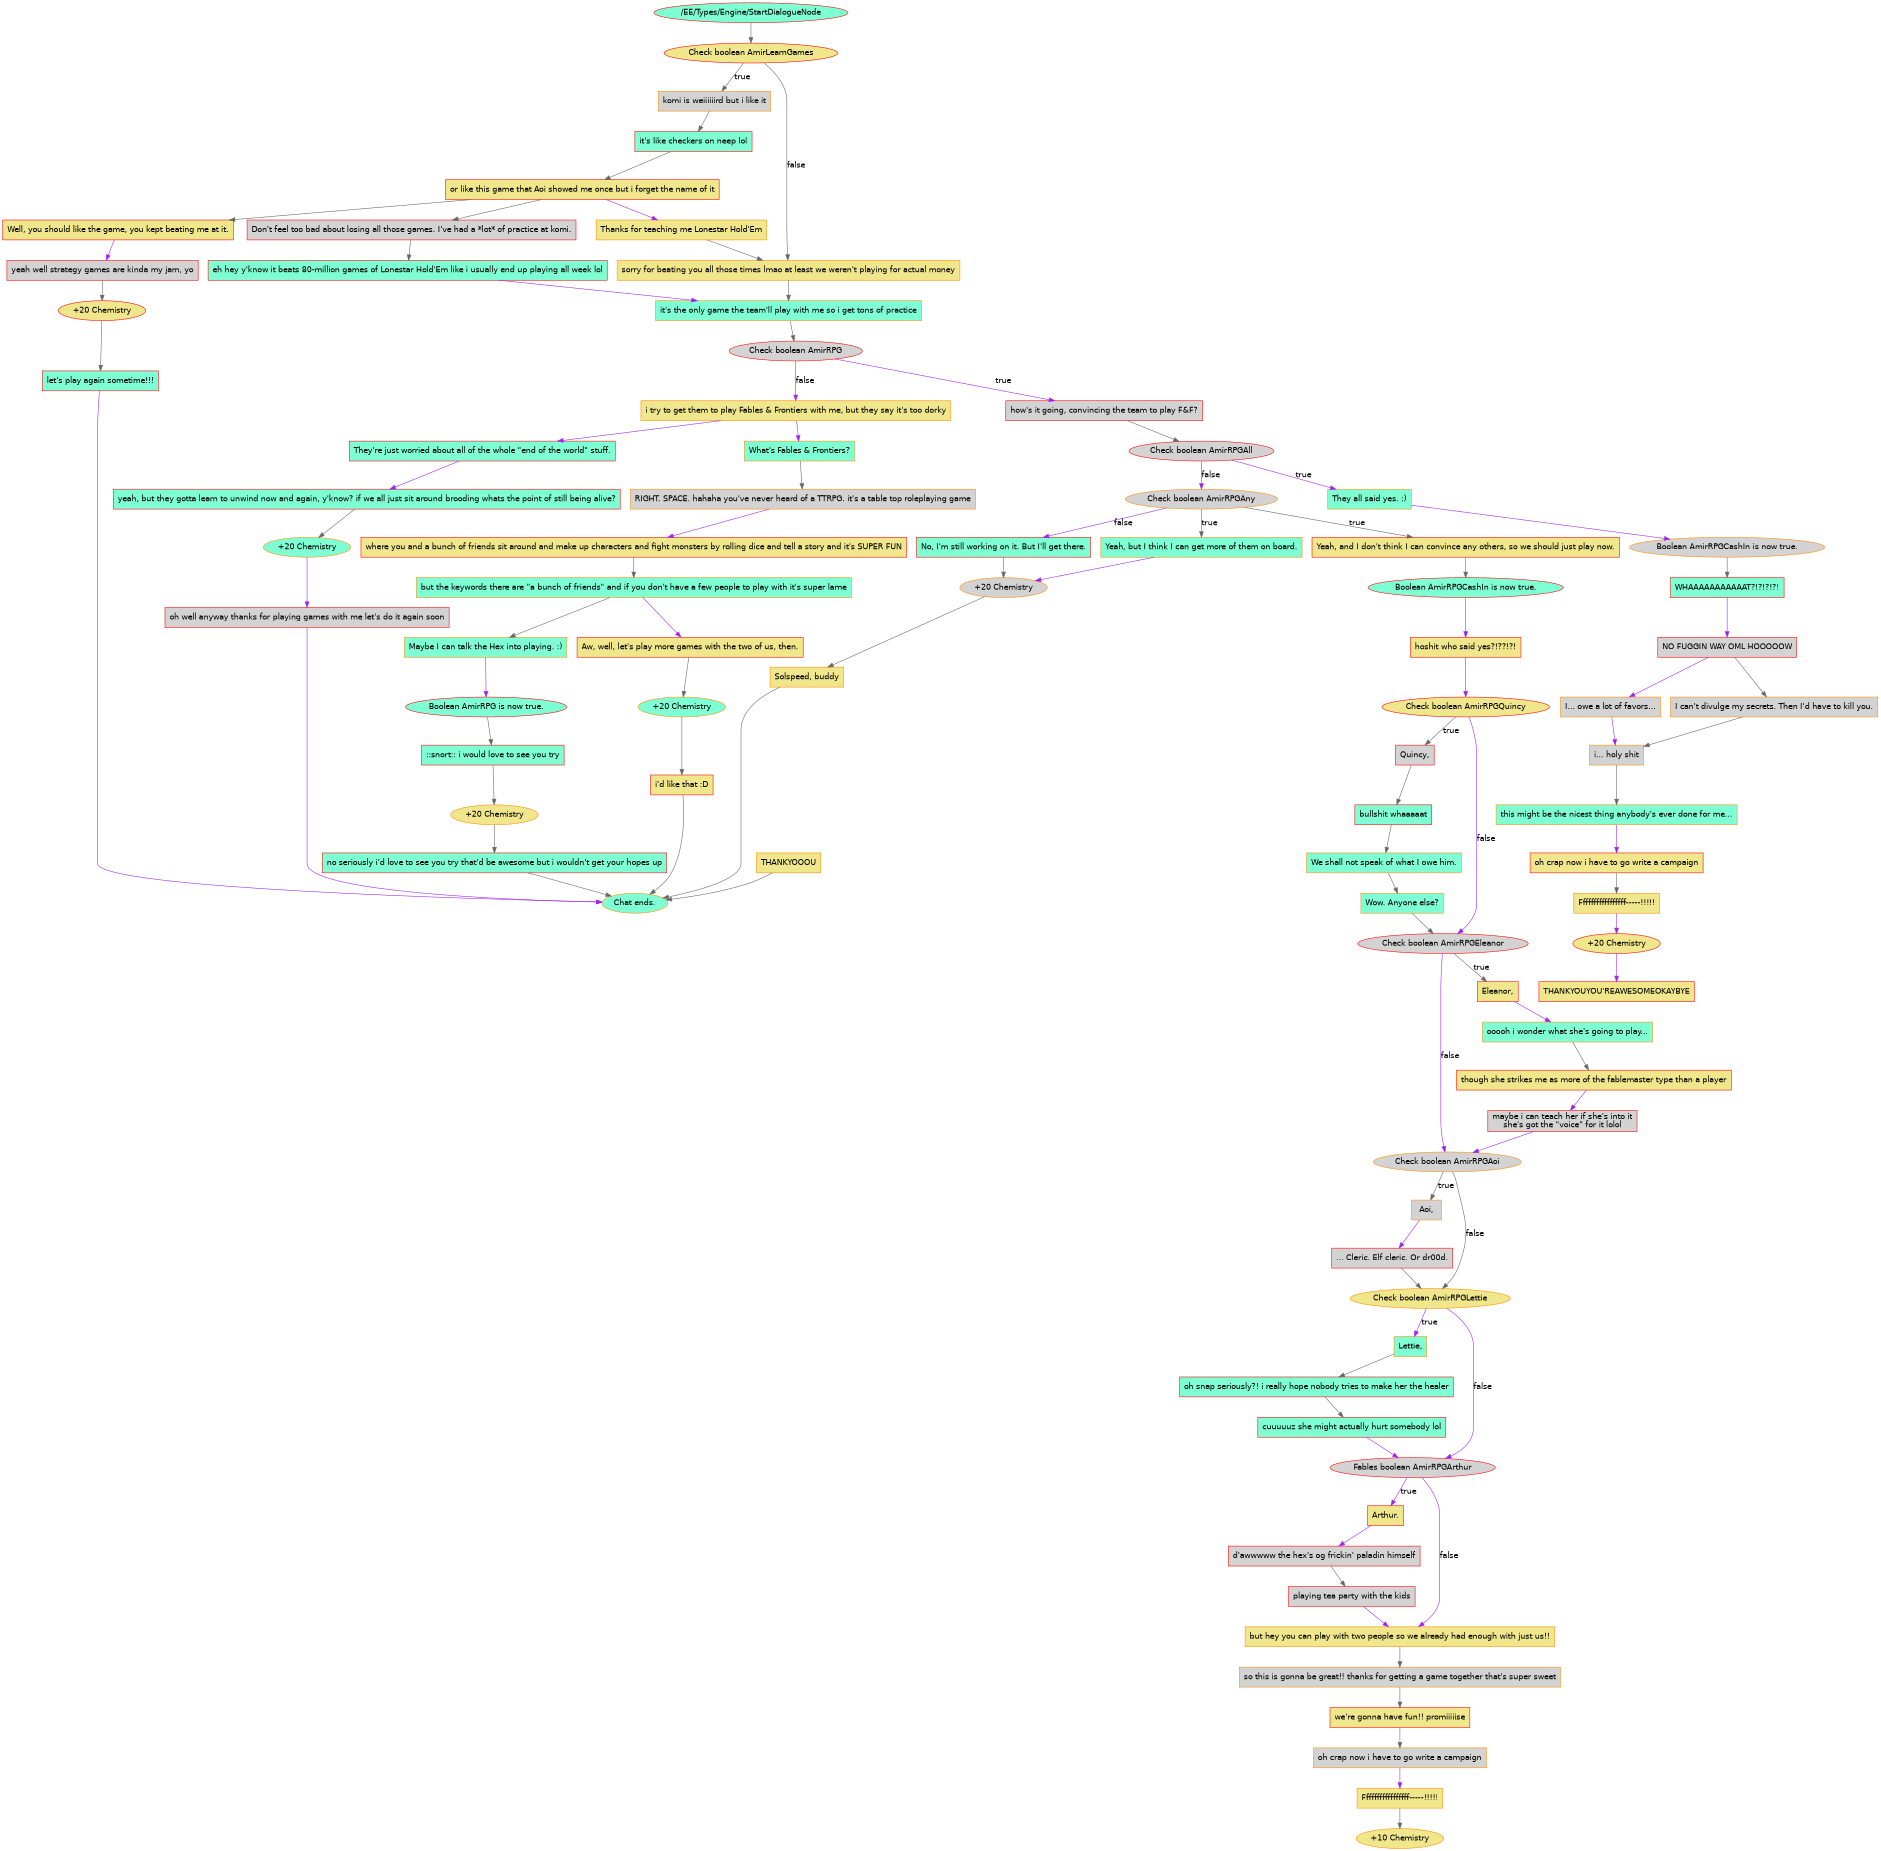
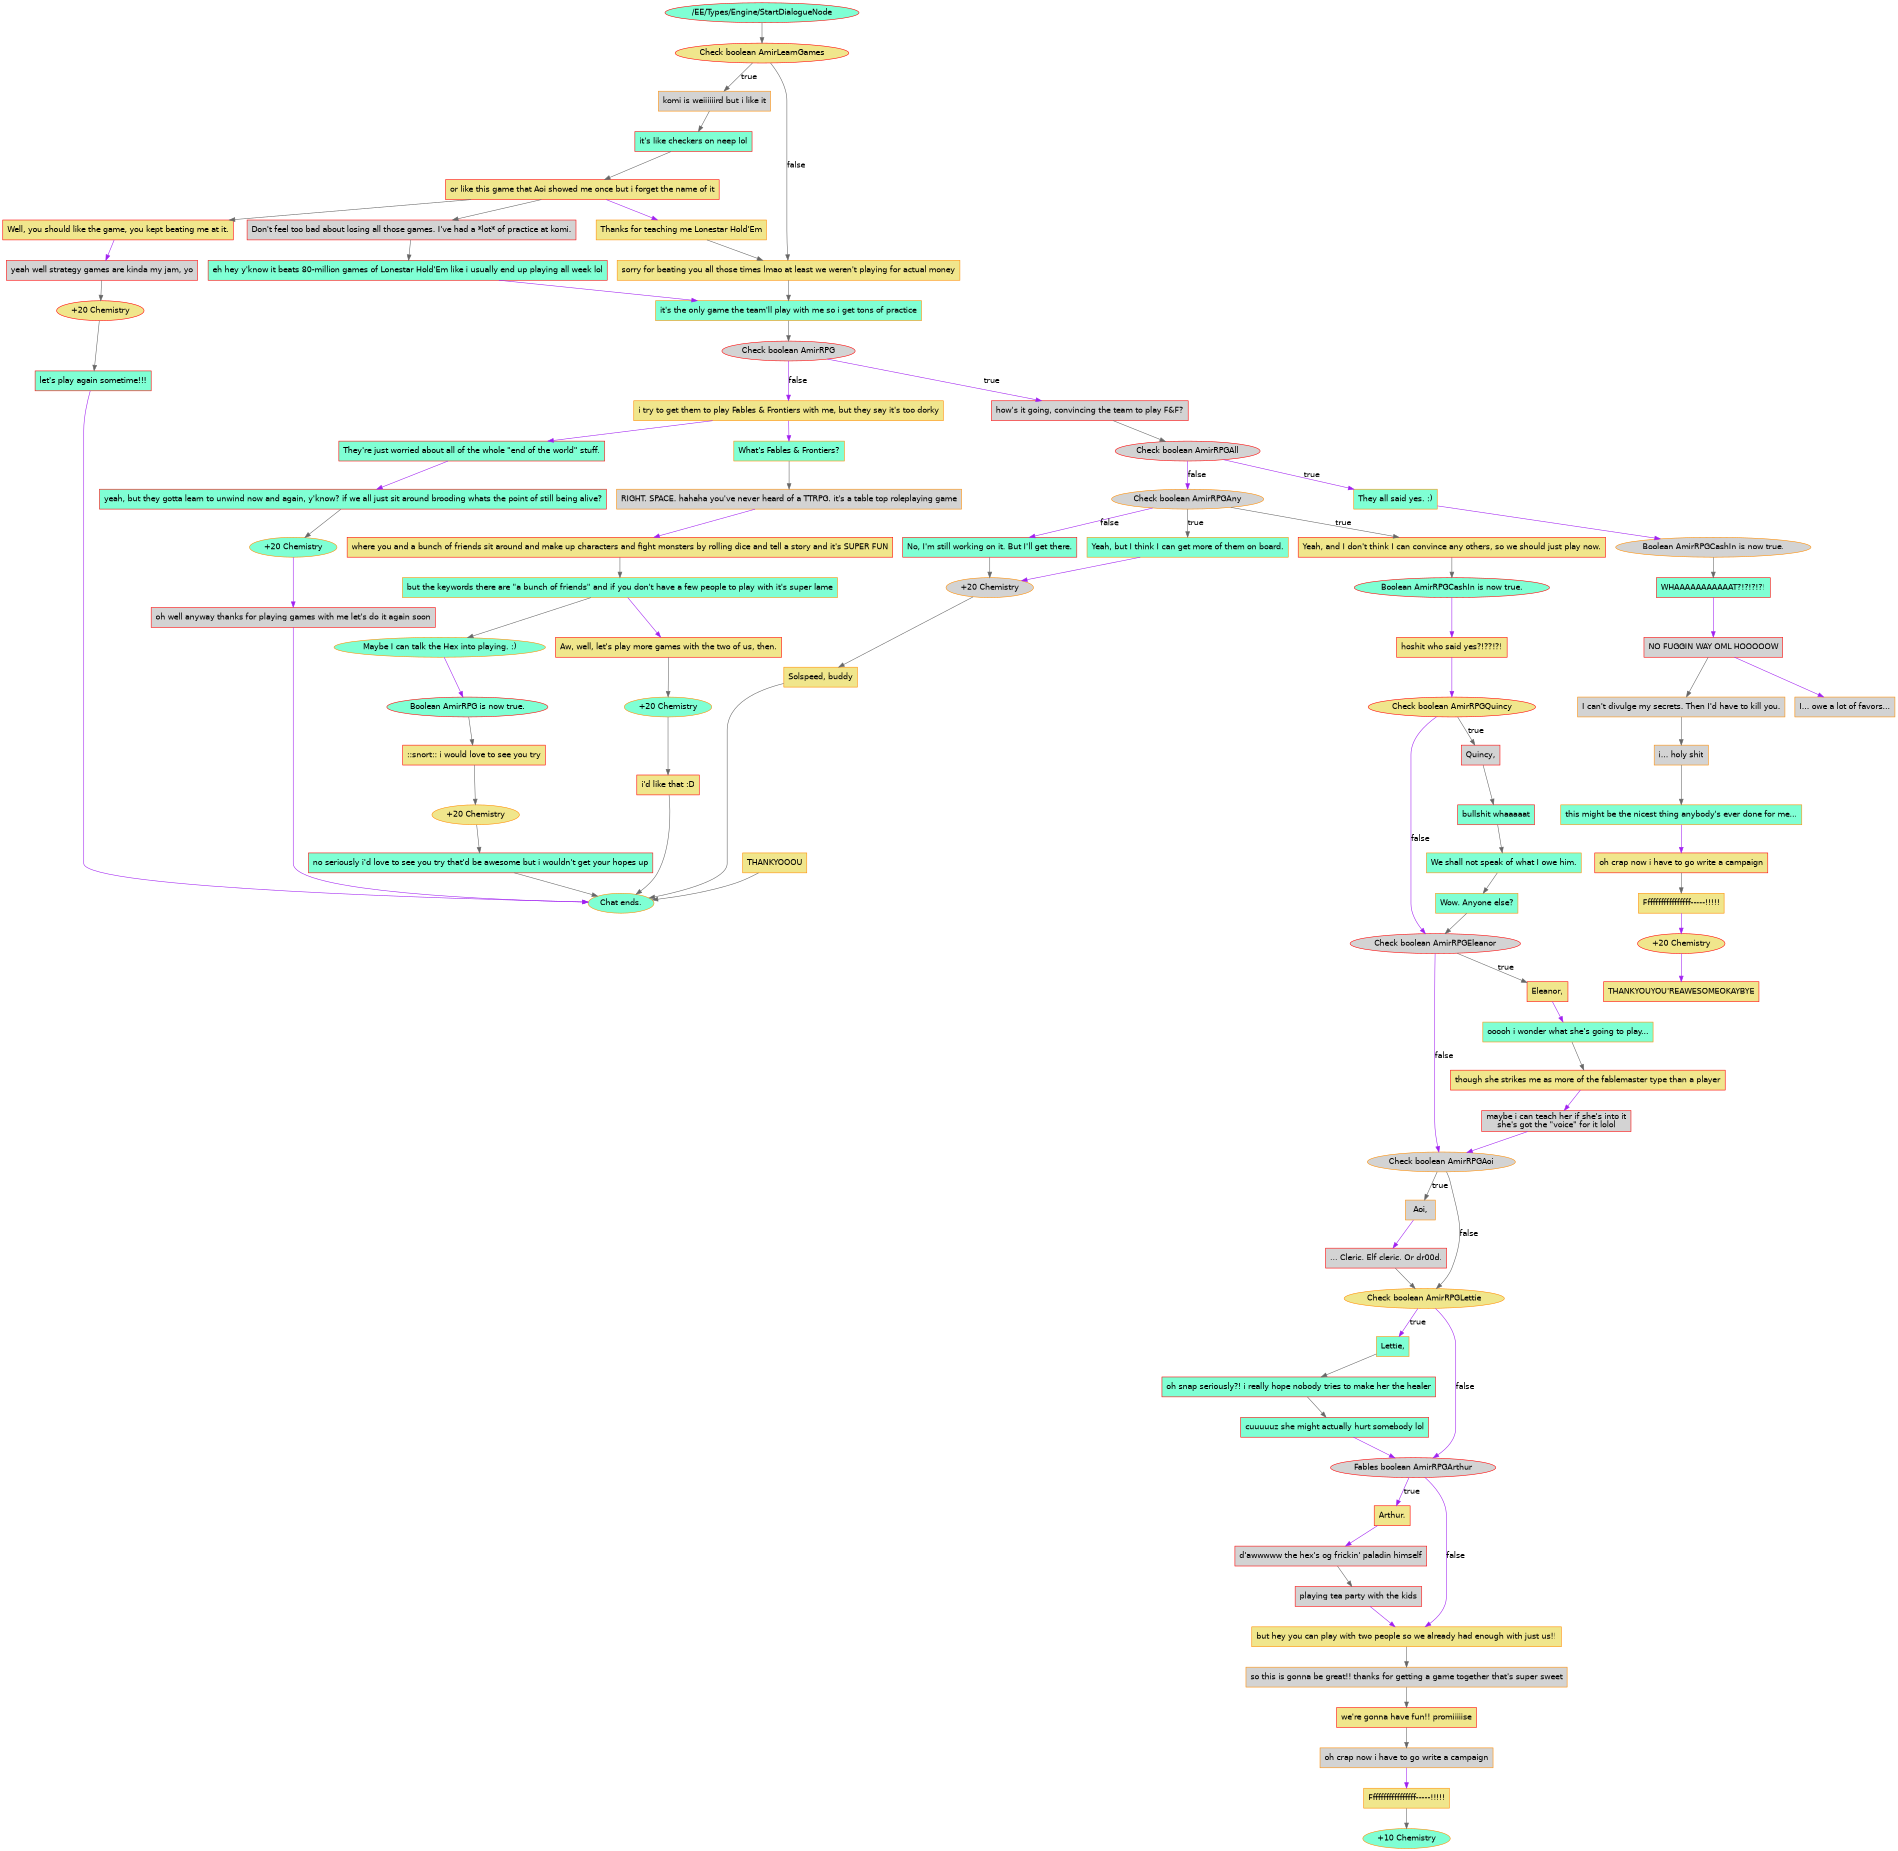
node "Maybe I can talk the Hex into playing. :)": shape box -> ellipse
edge "I... owe a lot of favors..." -> "i... holy shit": removed
node "::snort:: i would love to see you try": fillcolor aquamarine -> khaki
node "+10 Chemistry": fillcolor khaki -> aquamarine
